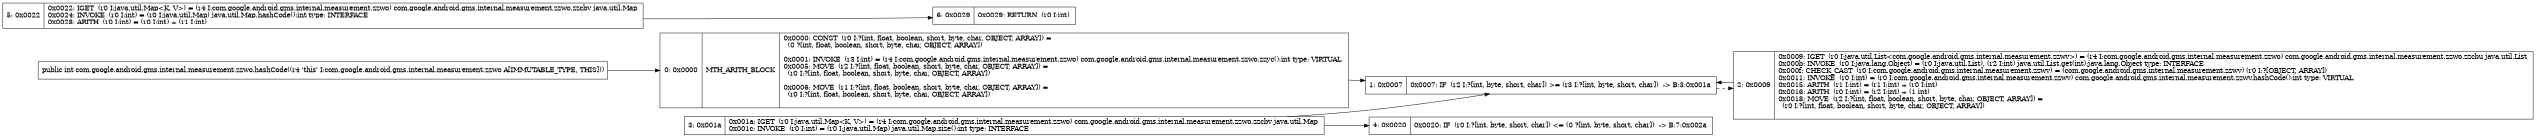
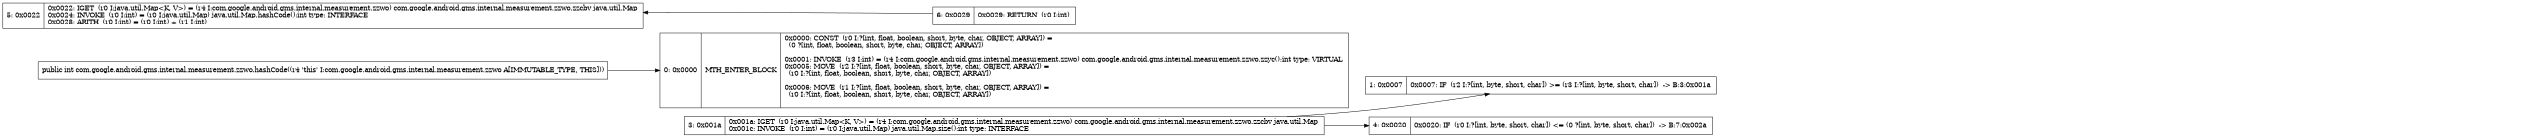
edge "5: 0x0022" -> "6: 0x0029": reversed
node "0: 0x0000": text "MTH_ARITH_BLOCK" -> "MTH_ENTER_BLOCK"
edge "0: 0x0000" -> "1: 0x0007": removed
node "2: 0x0009": removed
